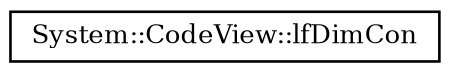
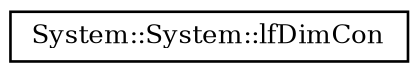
node "System::CodeView::lfDimCon": label "System::CodeView::lfDimCon" -> "System::System::lfDimCon"
